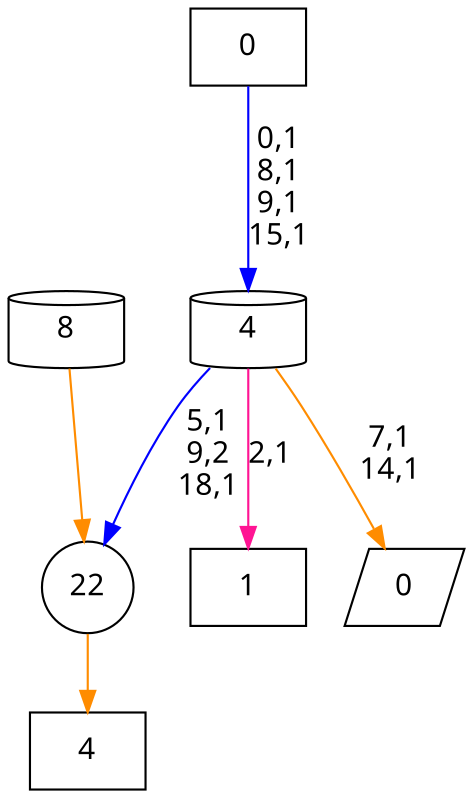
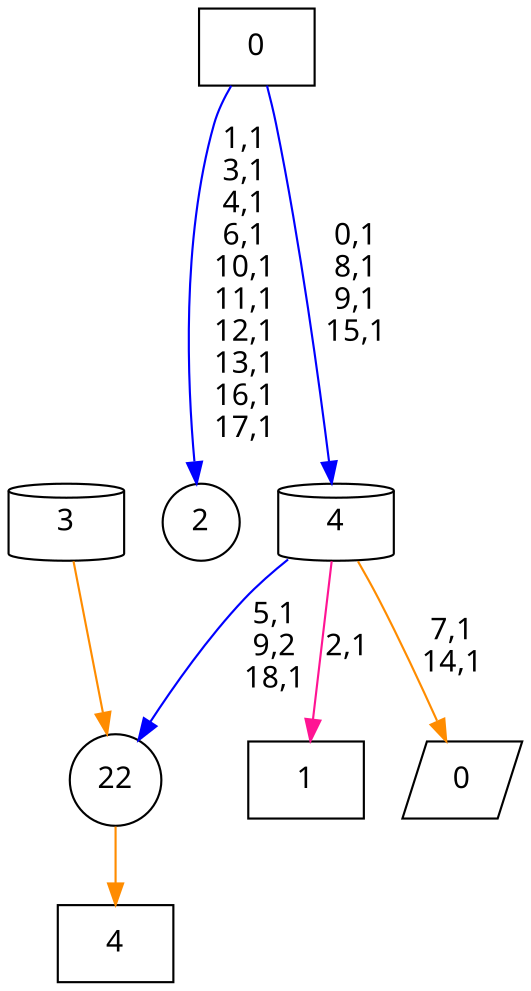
node "8": label "8" -> "3"
node "2": added
